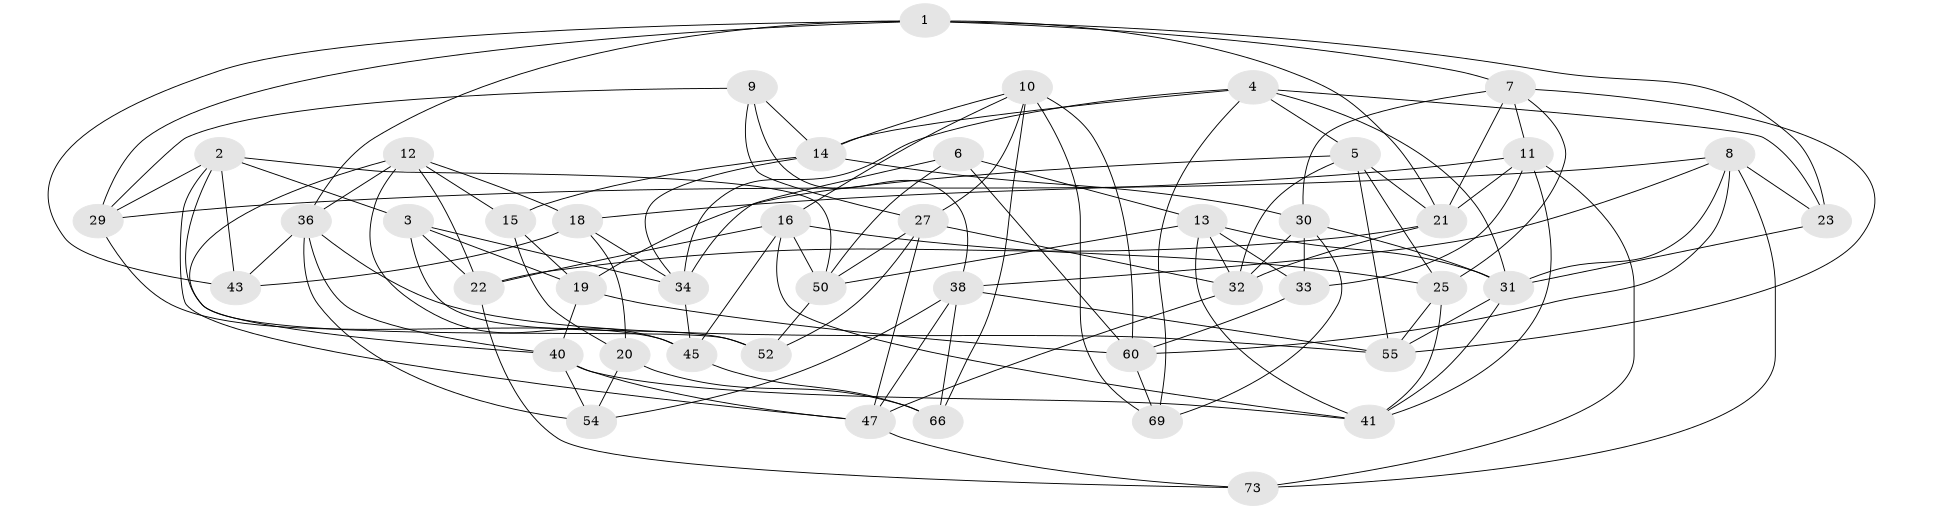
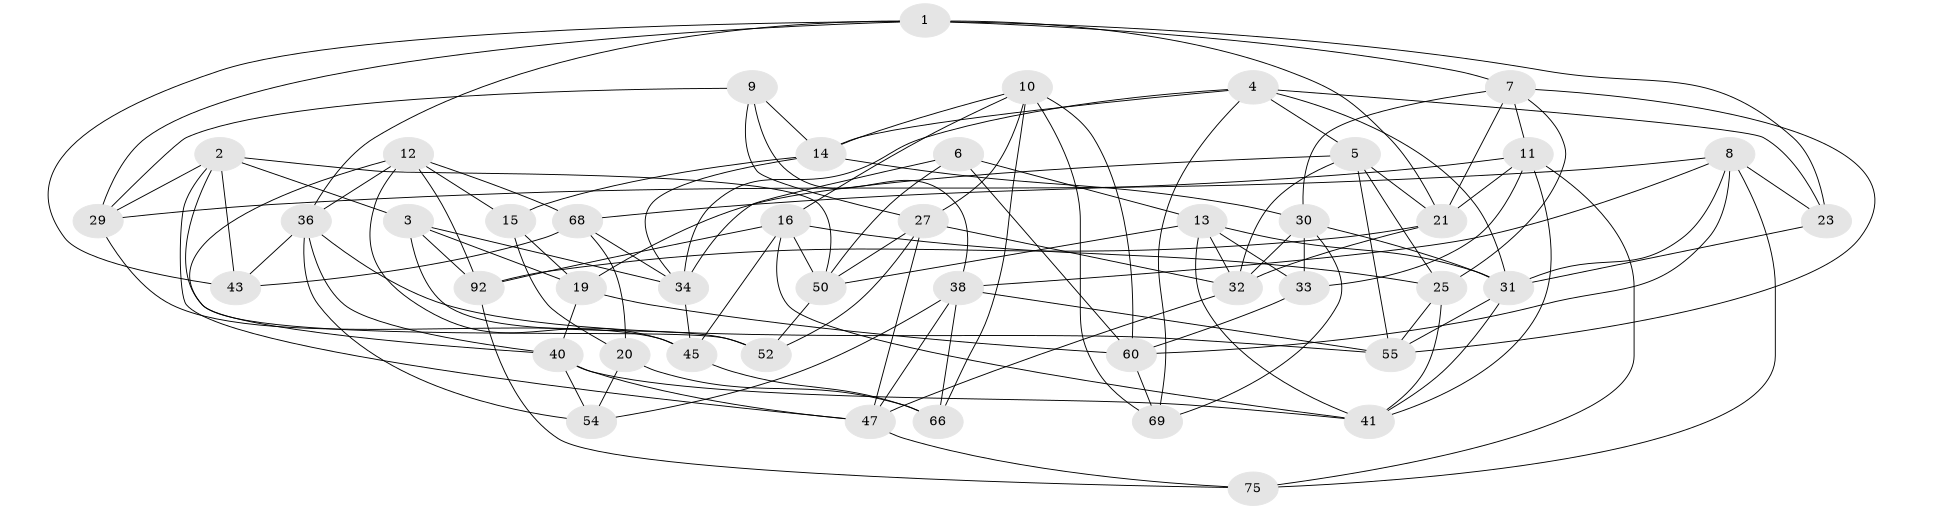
node "18": label "18" -> "68"
node "22": label "22" -> "92"
node "73": label "73" -> "75"
